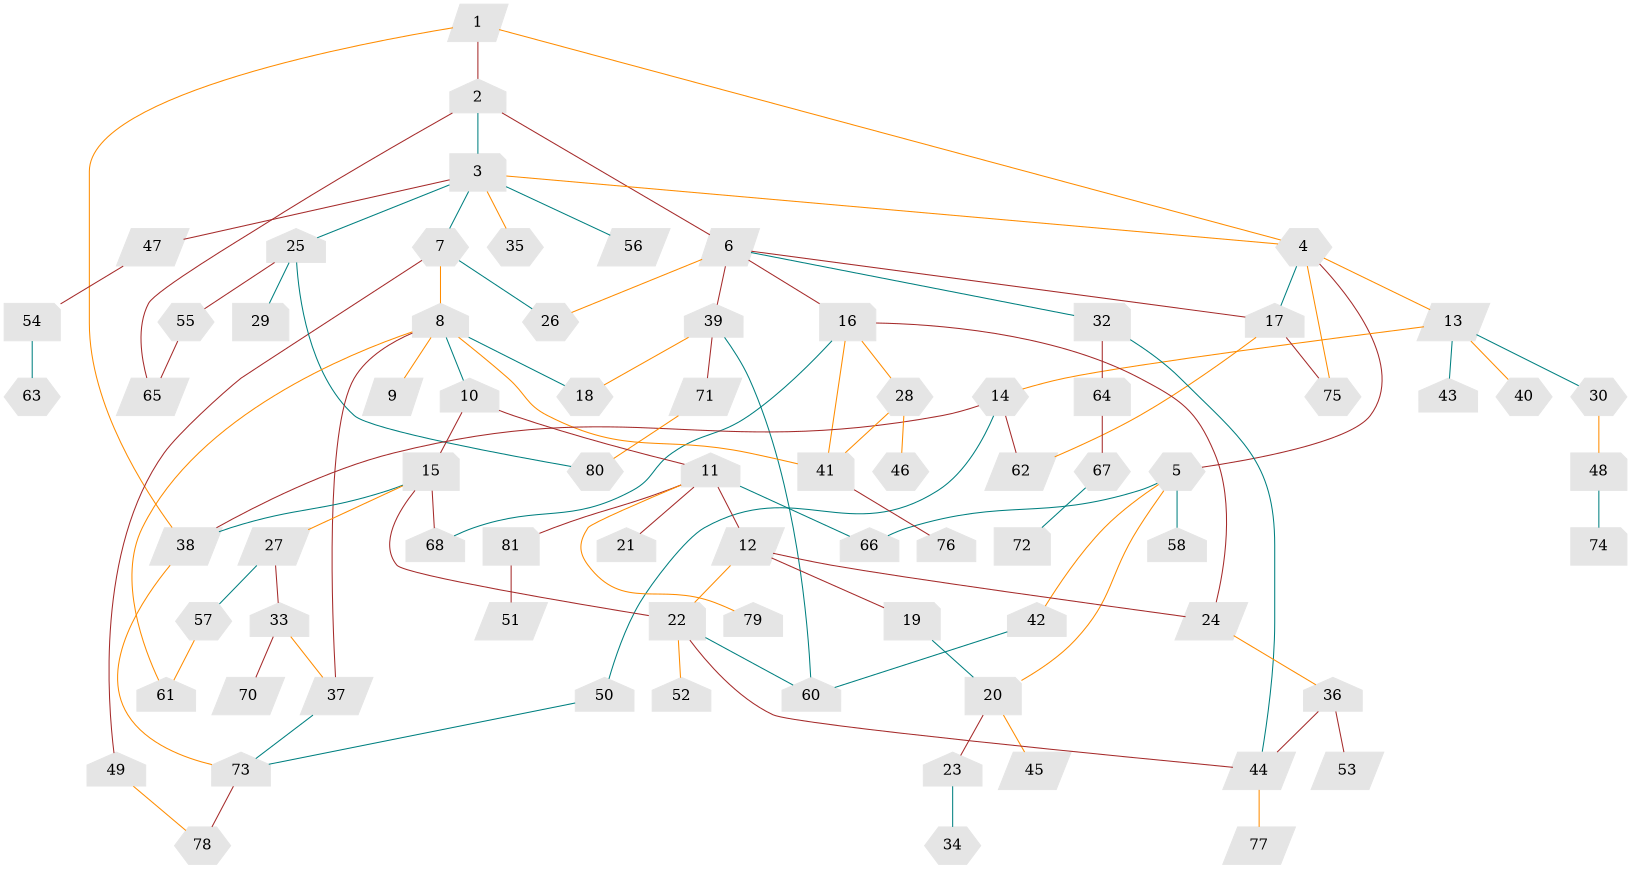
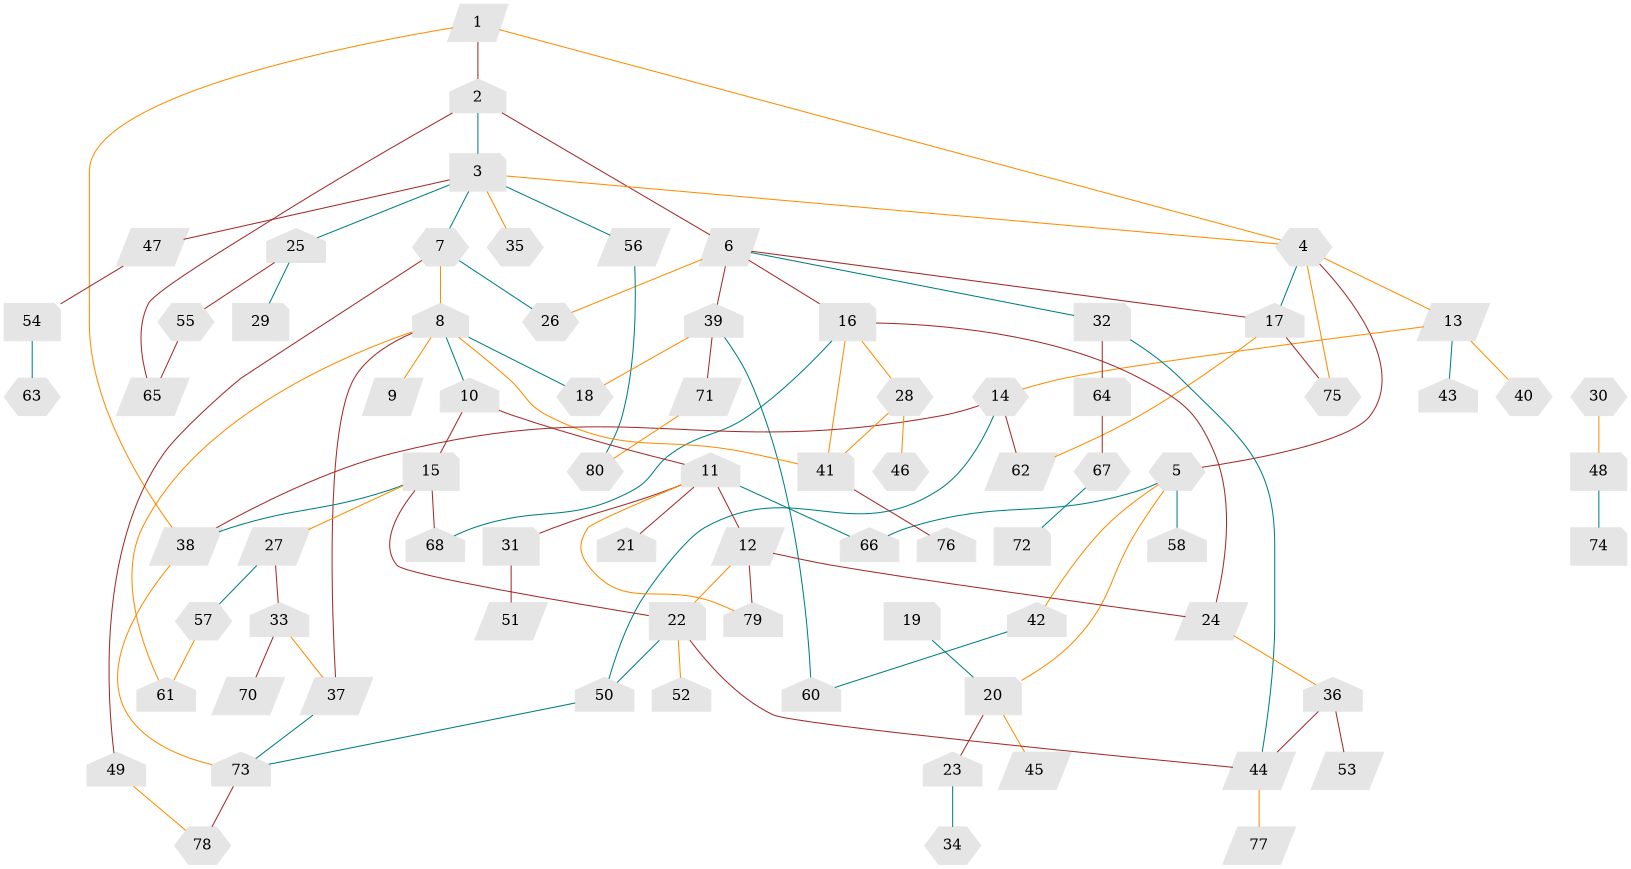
edge "13" -- "30": removed
edge "25" -- "80": now "56" -- "80"
node "81": label "81" -> "31"
edge "12" -- "19": now "12" -- "79"
edge "22" -- "60": now "22" -- "50"
